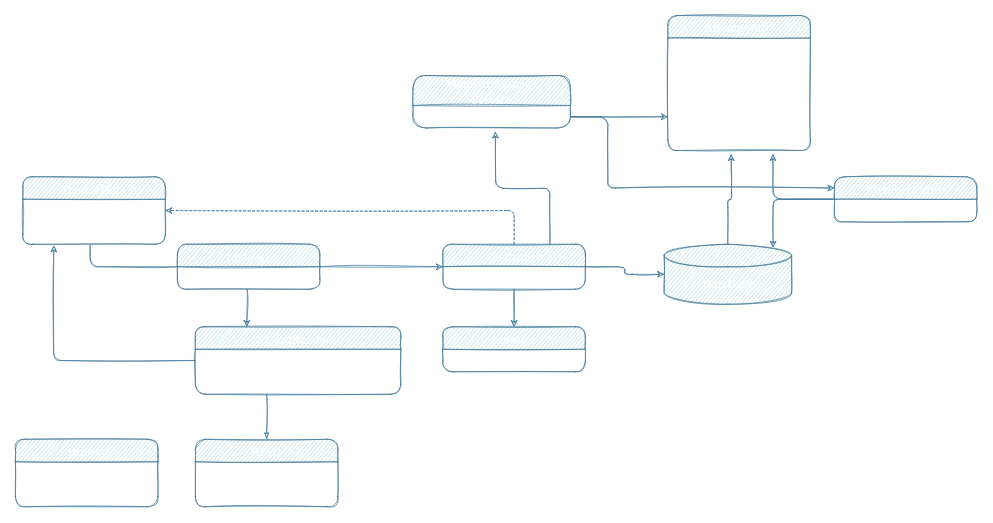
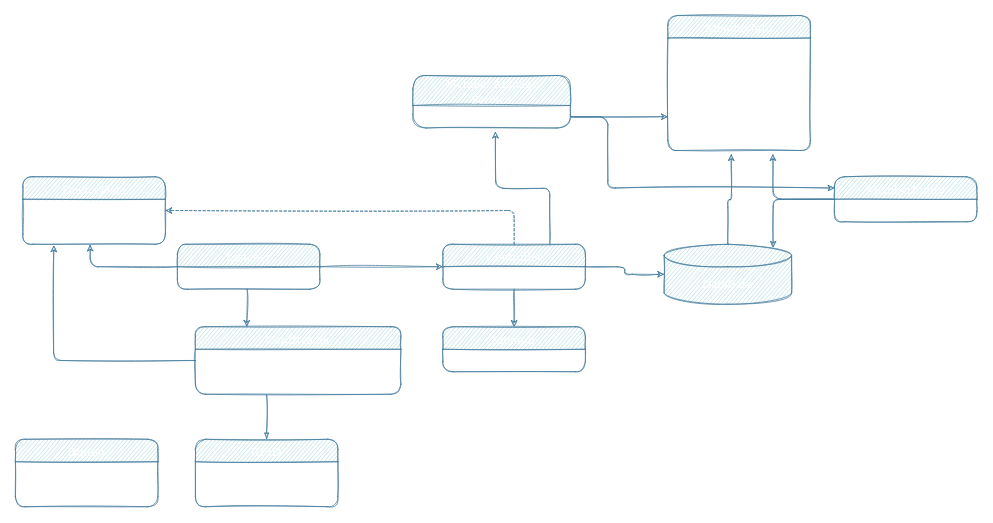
edge "devData : std::vector" -- "Listener": arrowhead none -> classic
